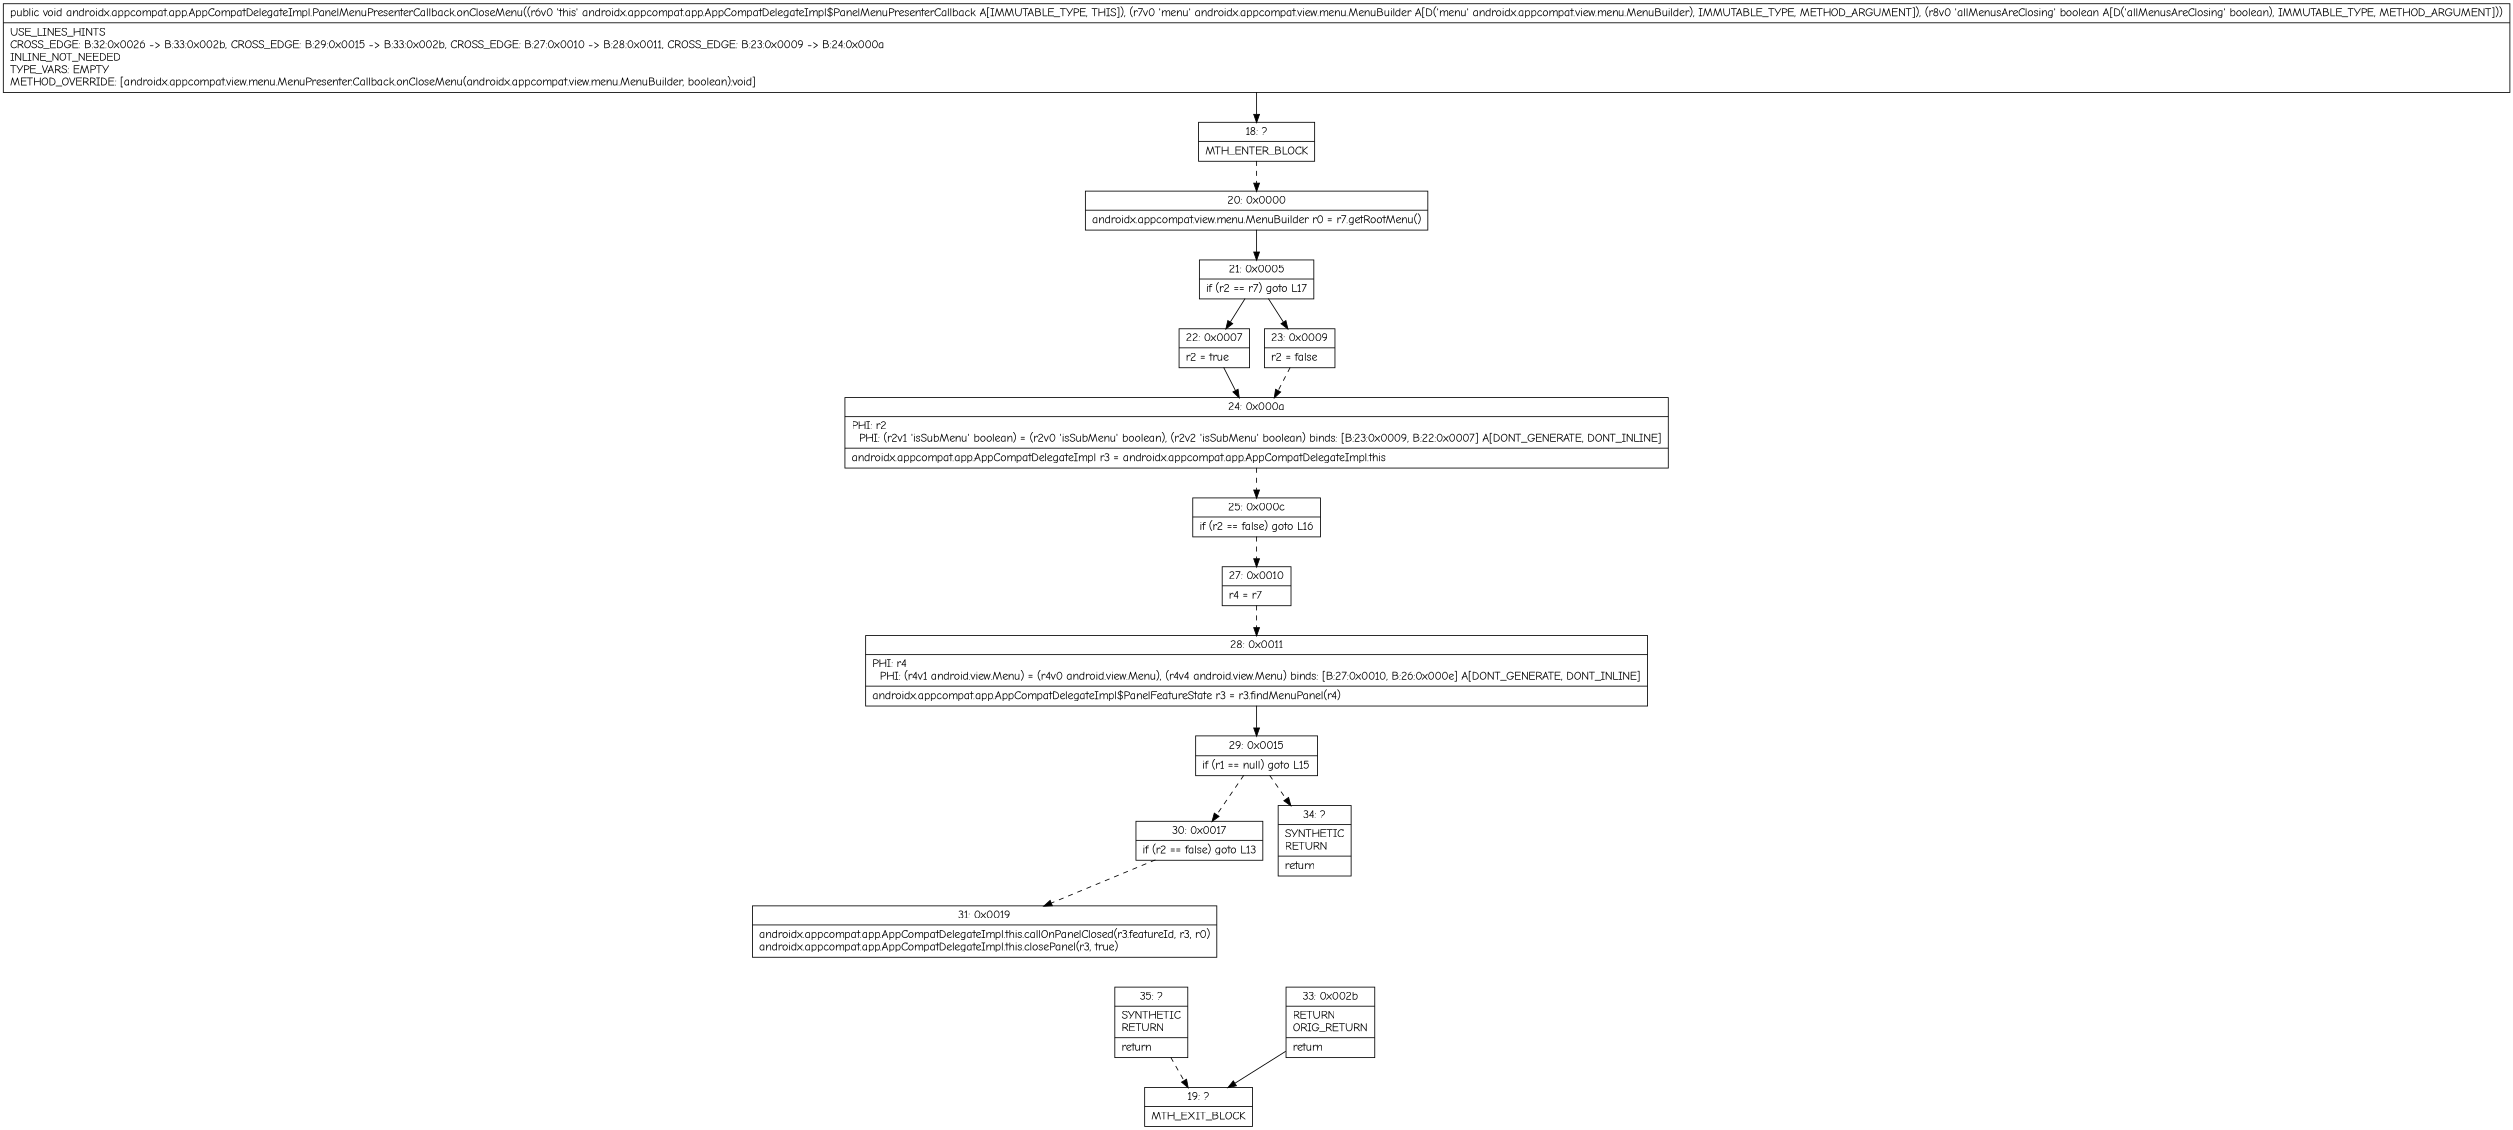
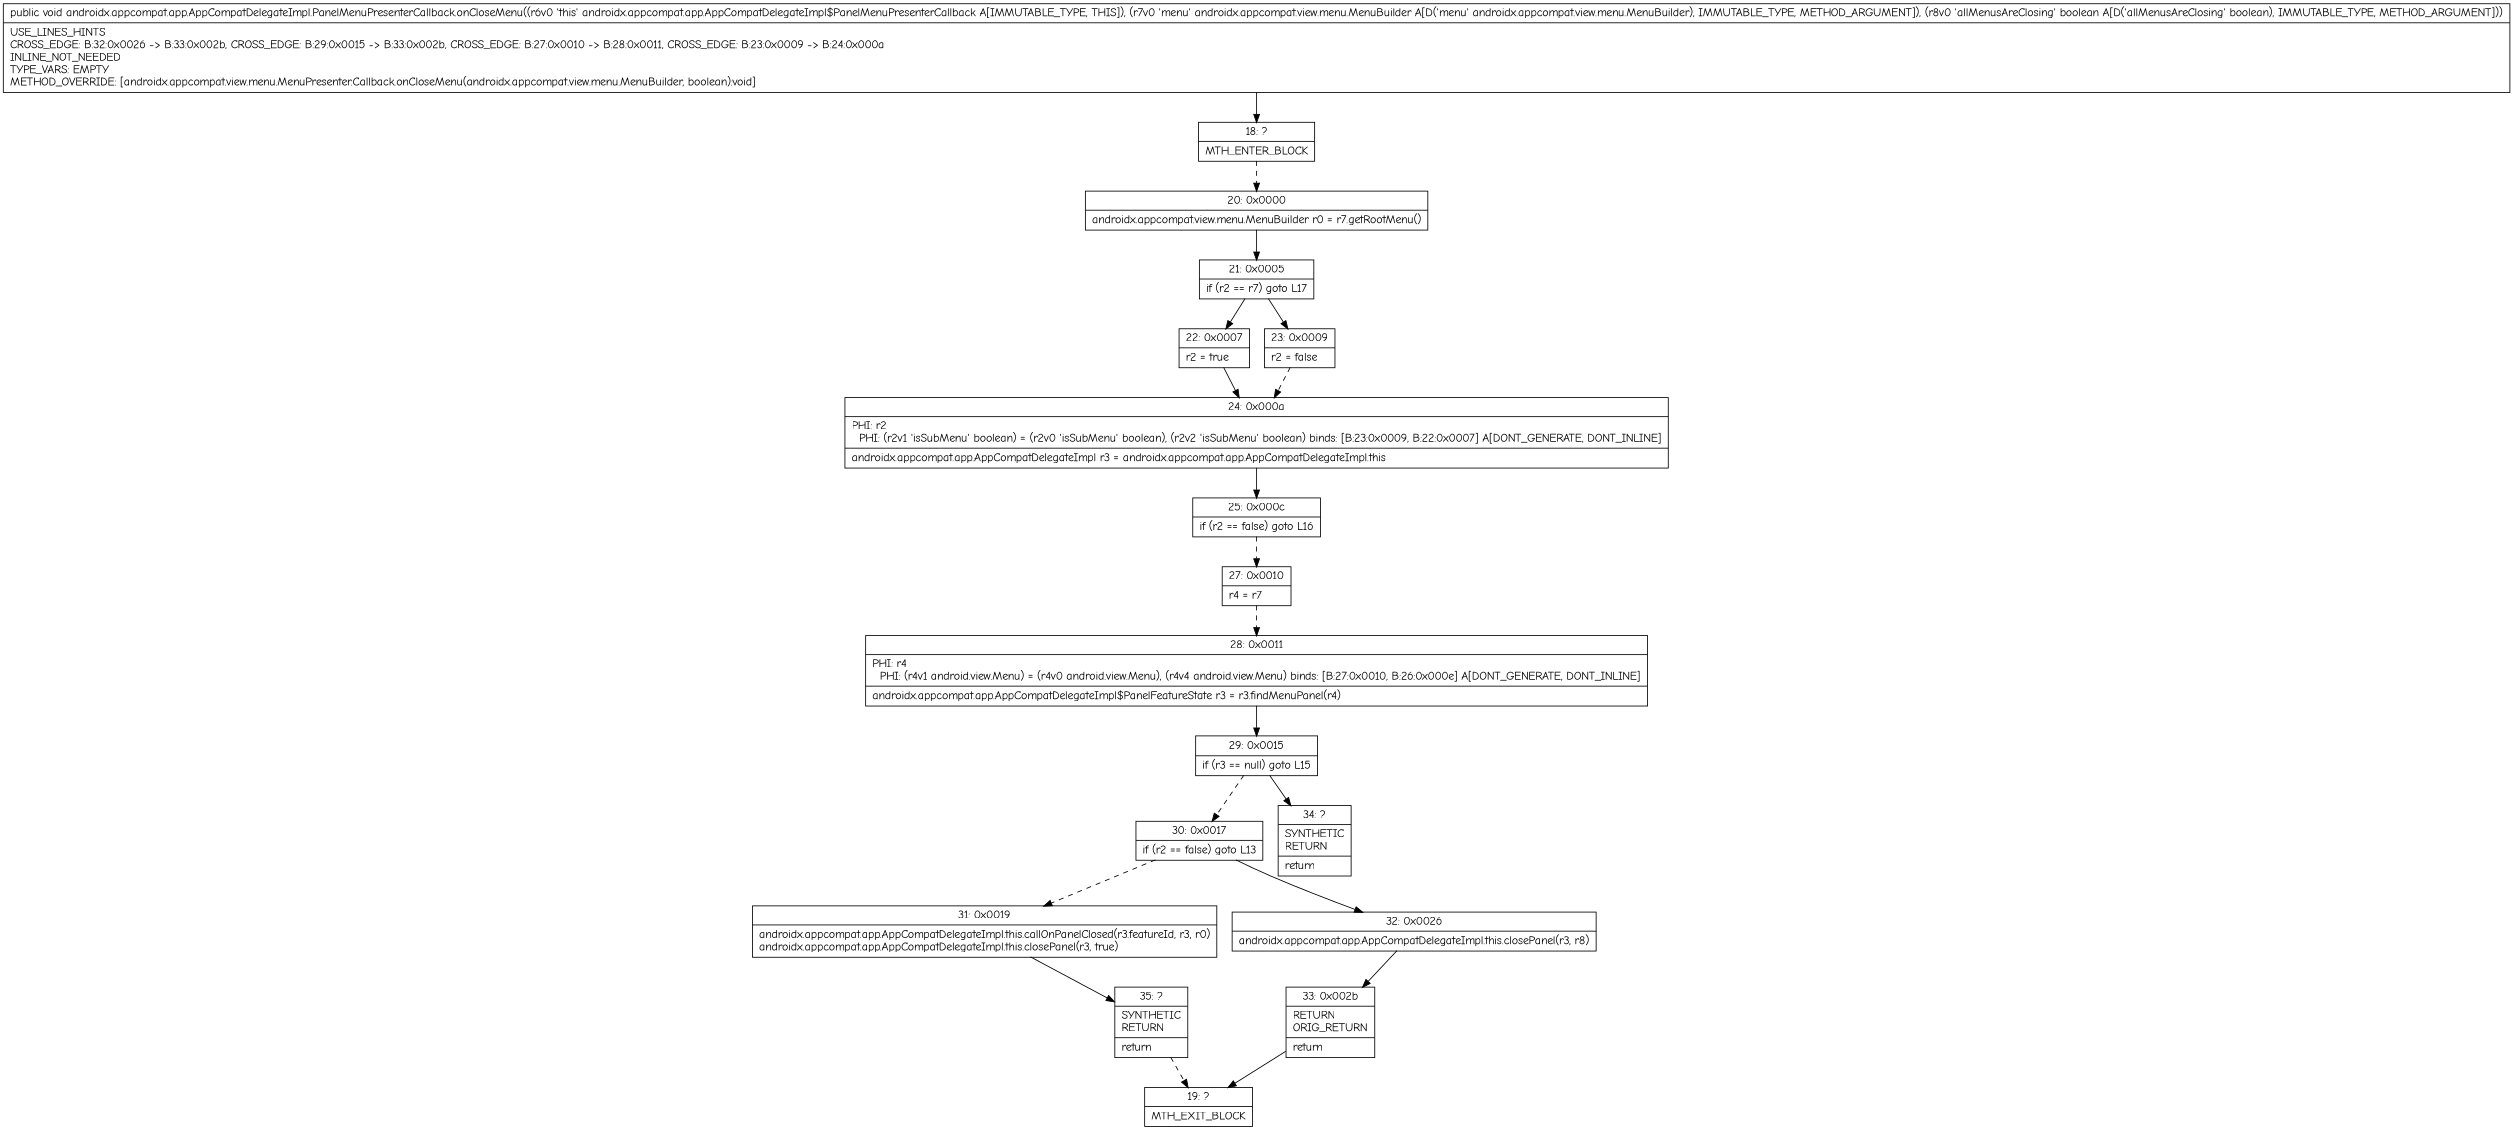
edge "24: 0x000a" -> "25: 0x000c": style dashed -> solid
node "29: 0x0015": text "if (r1 == null) goto L15" -> "if (r3 == null) goto L15"
edge "29: 0x0015" -> "34: ?": style dashed -> solid
node "32: 0x0026": added
edge "31: 0x0019" -> "35: ?": added
